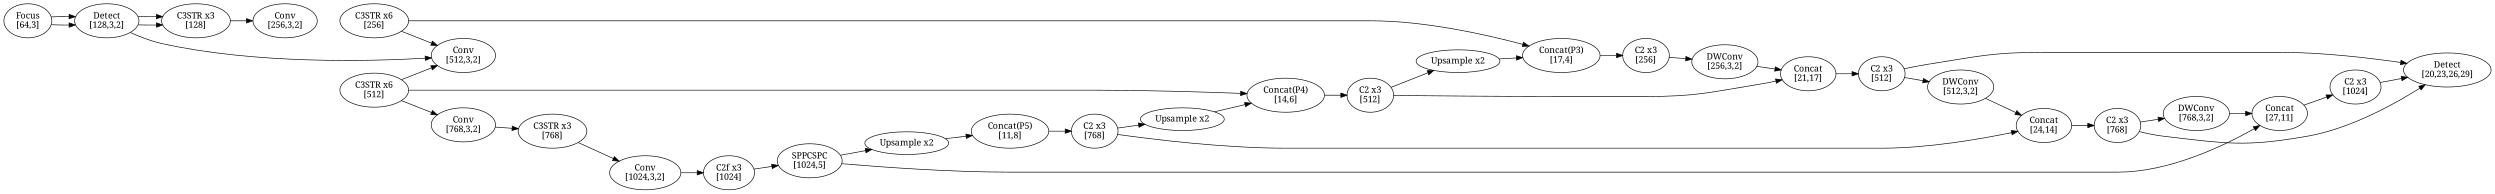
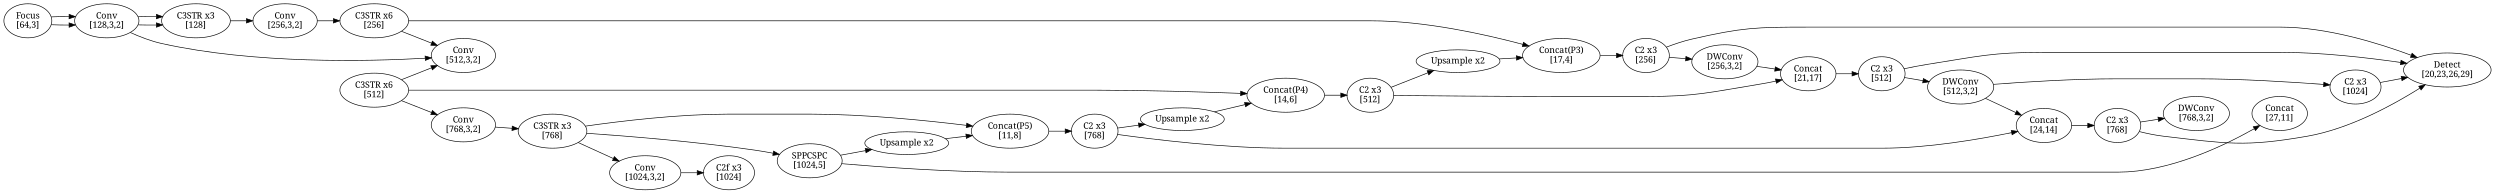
node "Detect [128,3,2]": label "Detect [128,3,2]" -> "Conv [128,3,2]"
edge "Conv [256,3,2]" -> "C3STR x6 [256]": added
edge "C2 x3 [256]" -> "Detect [20,23,26,29]": added
edge "Concat [27,11]" -> "C2 x3 [1024]": now "DWConv [512,3,2]" -> "C2 x3 [1024]"
edge "C3STR x3 [768]" -> "Concat(P5) [11,8]": added
edge "DWConv [768,3,2]" -> "Concat [27,11]": removed
edge "C2f x3 [1024]" -> "SPPCSPC [1024,5]": now "C3STR x3 [768]" -> "SPPCSPC [1024,5]"
